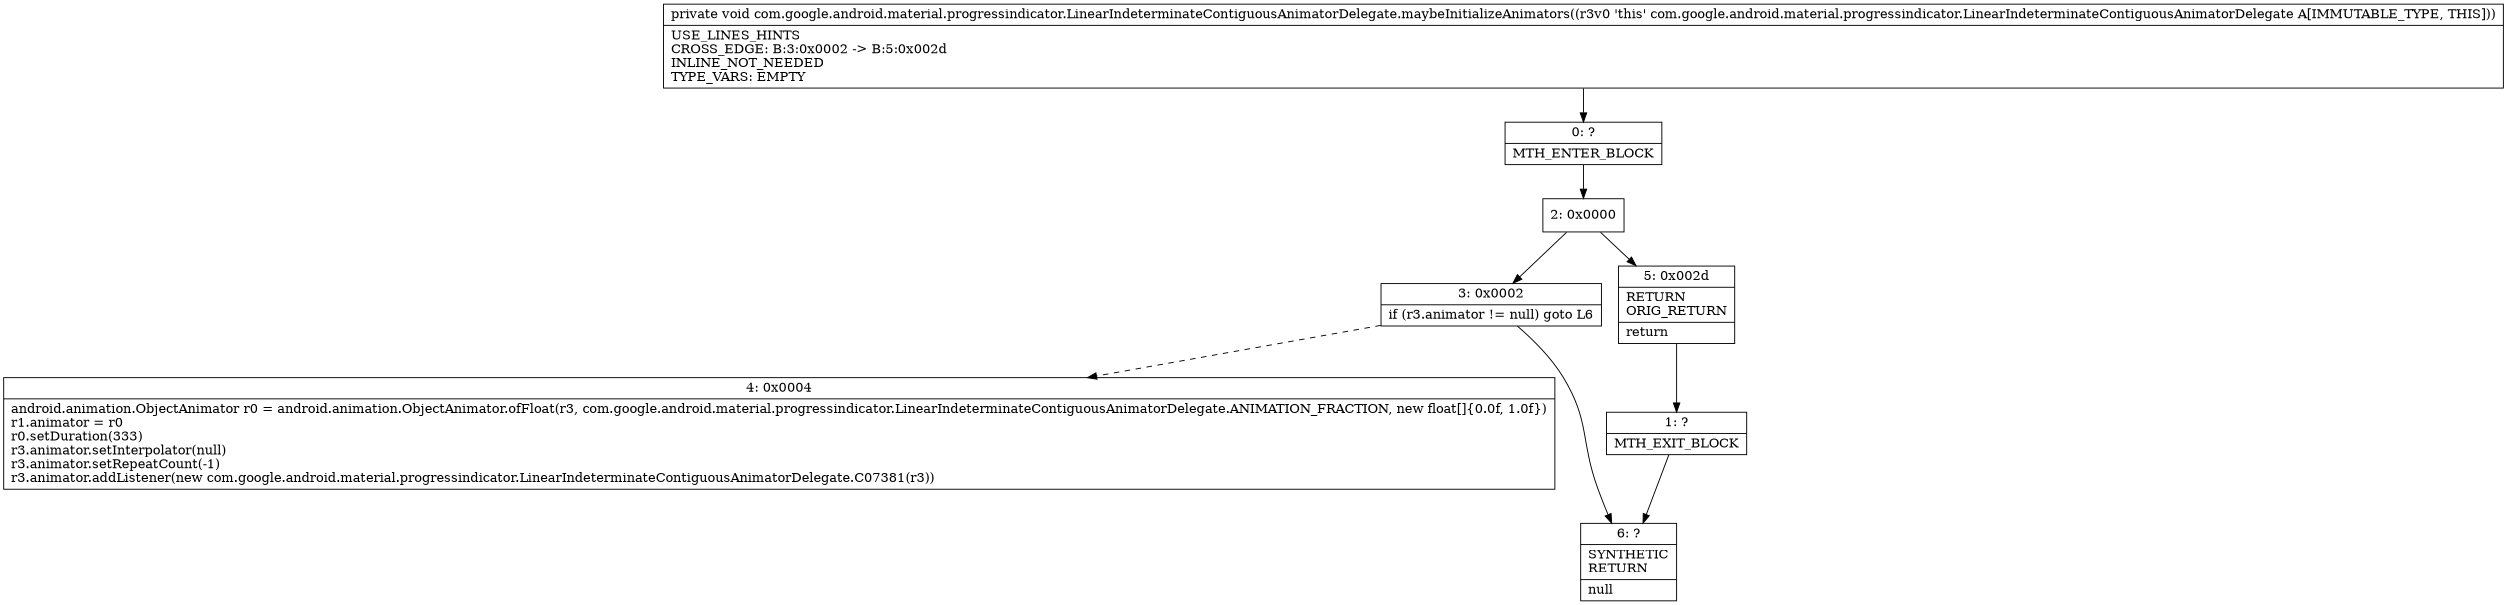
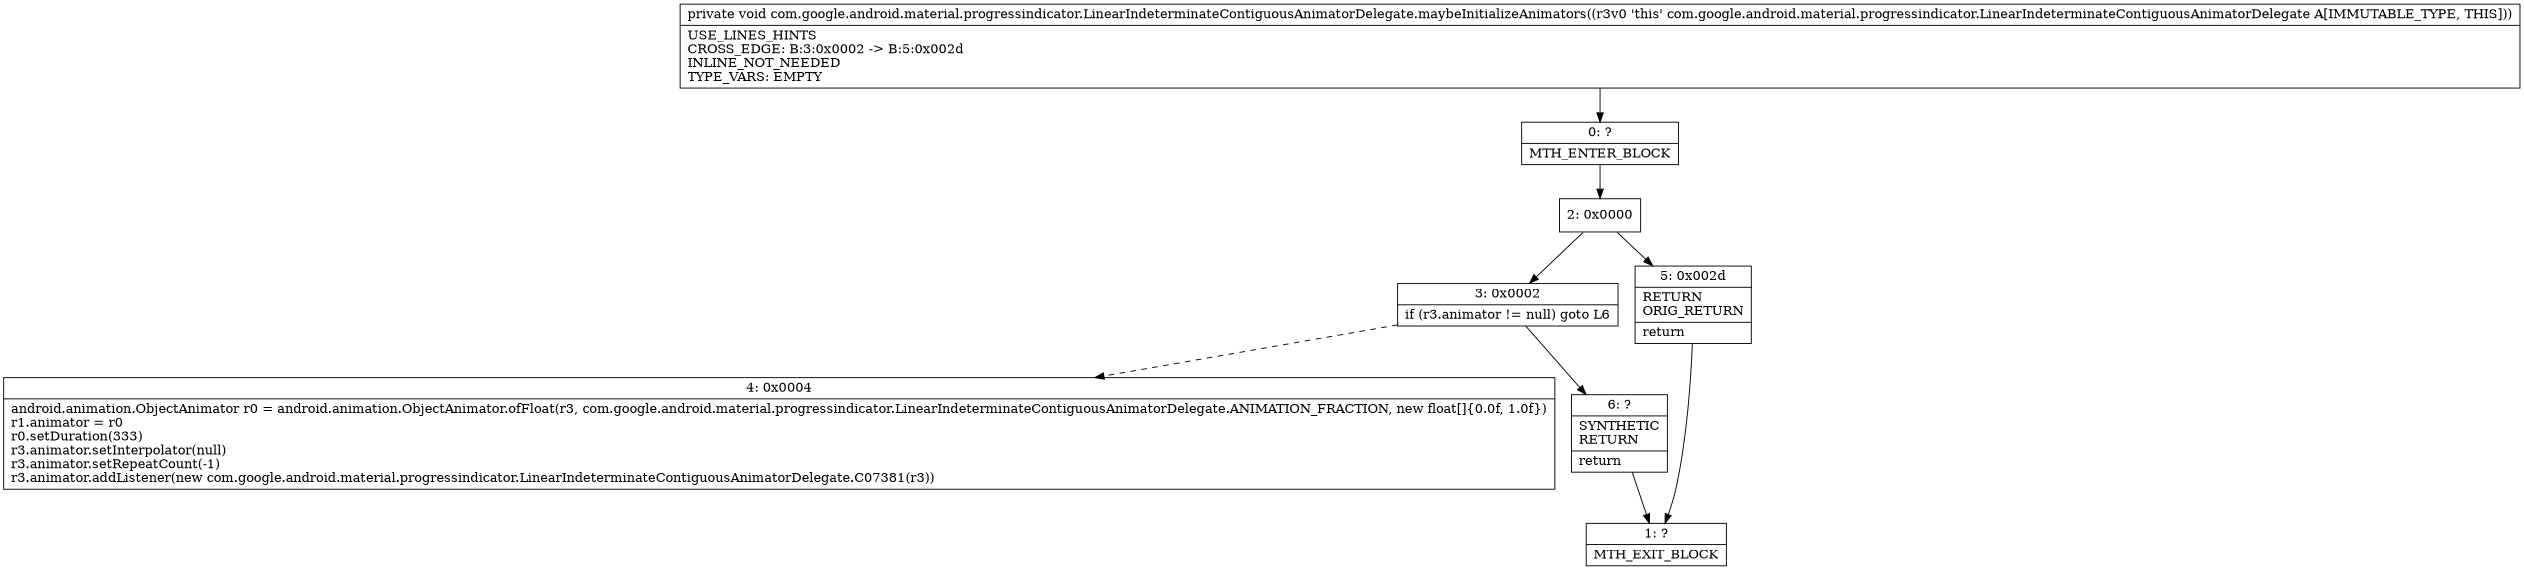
edge "1: ?" -> "6: ?": reversed
node "6: ?": text "null" -> "return"
